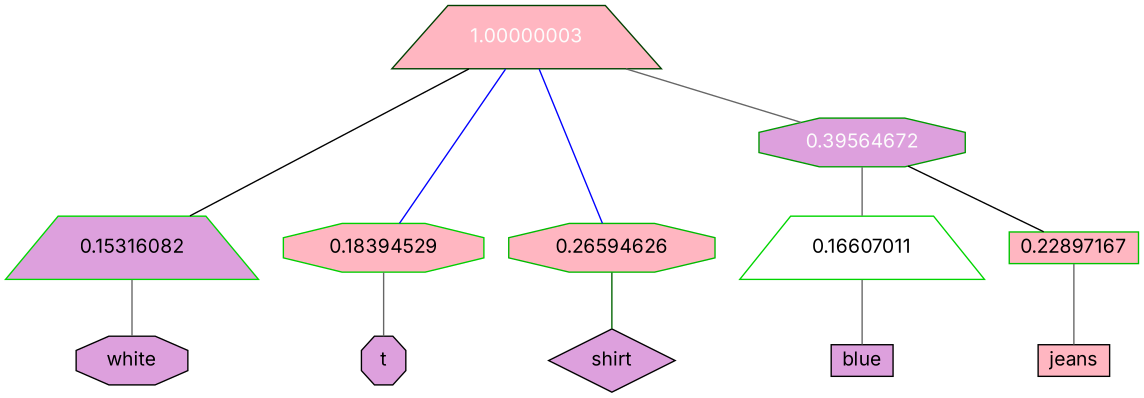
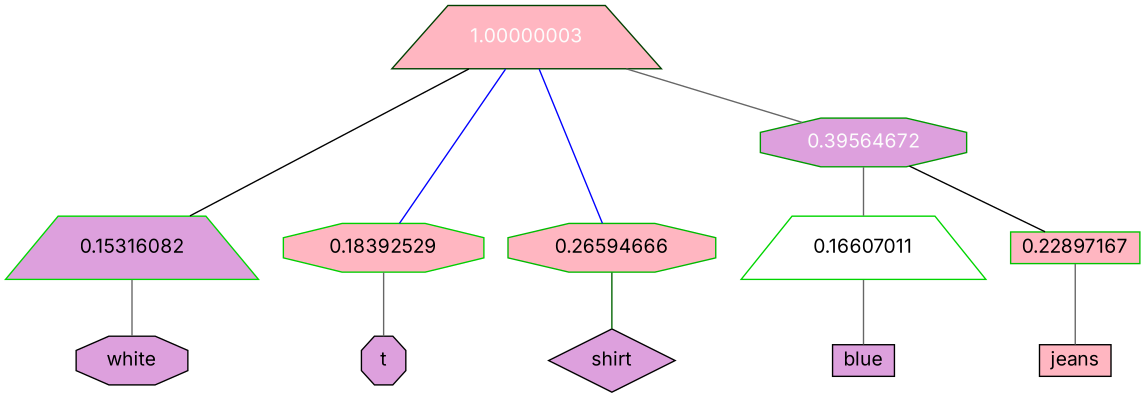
node "0.18394529": label "0.18394529" -> "0.18392529"
node "0.26594626": label "0.26594626" -> "0.26594666"
